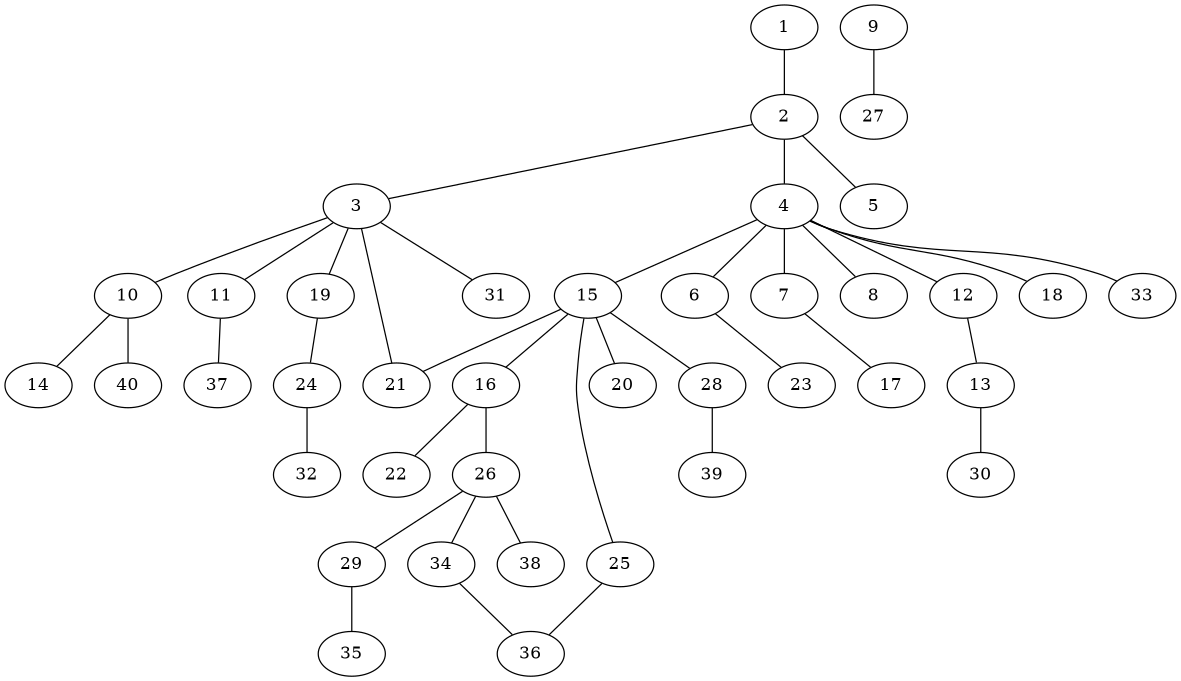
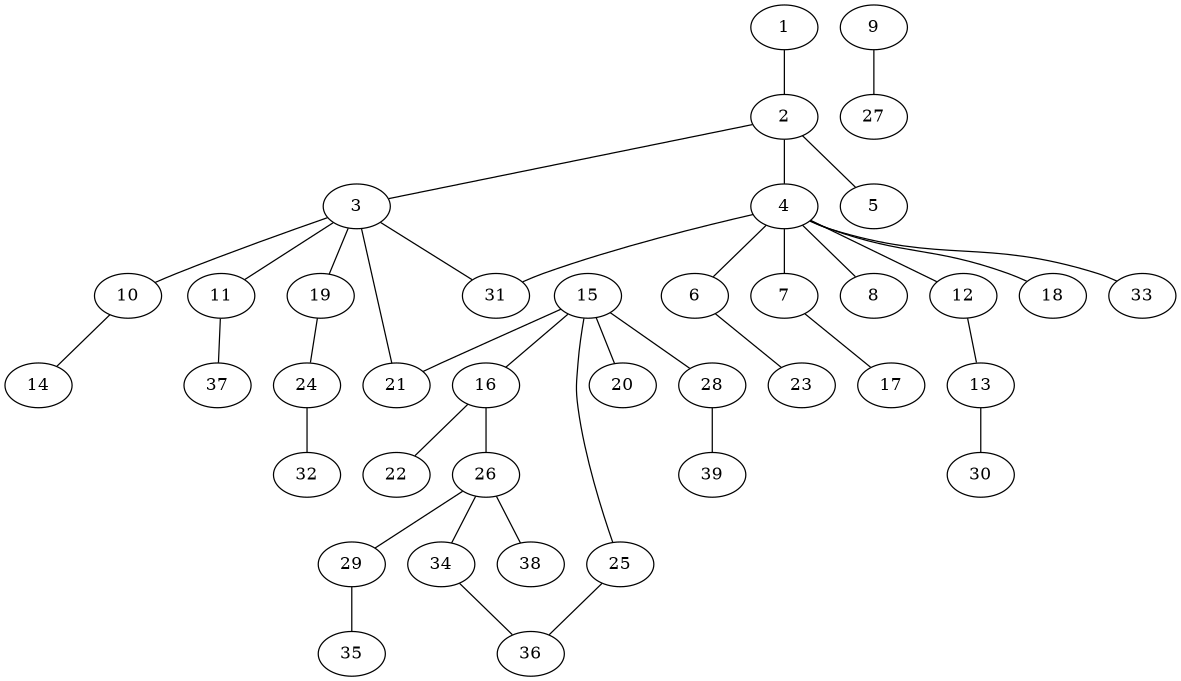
edge "4" -- "15": now "4" -- "31"
node "40": removed
